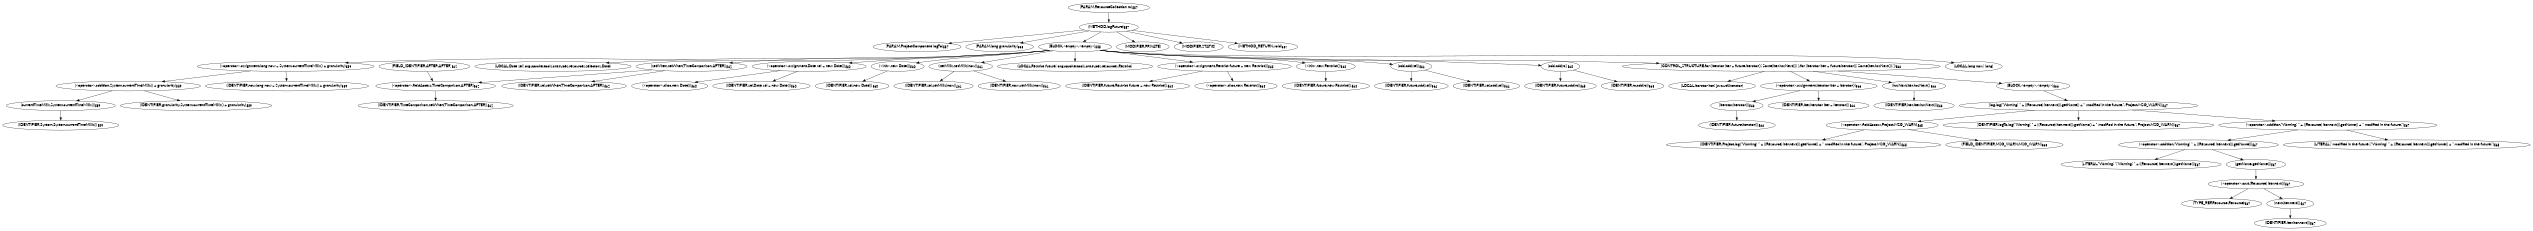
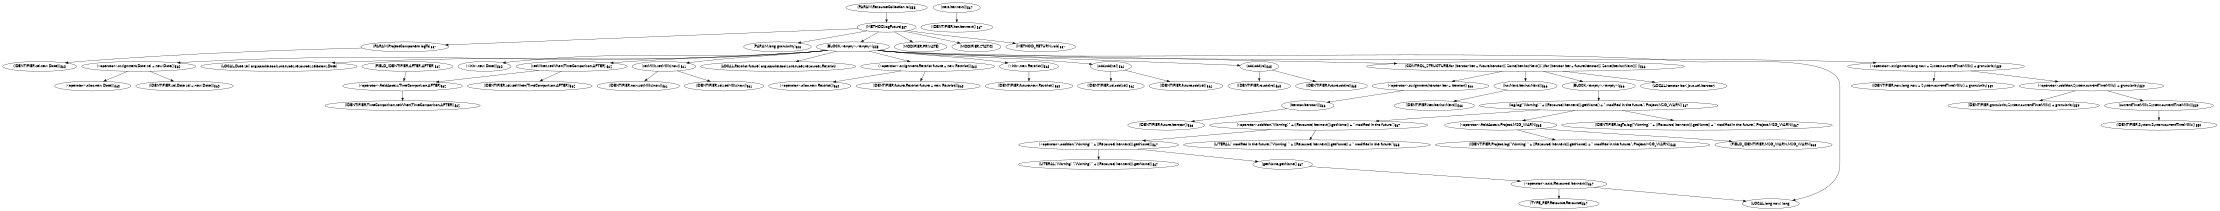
node "(PARAM,ResourceCollection rc)": text "557" -> "558"
edge "(<init>,new Date())" -> "(IDENTIFIER,sel,new Date())": now "(PARAM,ProjectComponent logTo)" -> "(IDENTIFIER,sel,new Date())"
node "(IDENTIFIER,sel,setMillis(now))": text "461" -> "561"
node "(IDENTIFIER,iter,Iterator iter = iterator())": removed
edge "(<operator>.cast,(Resource) iter.next())" -> "(next,iter.next())": now "(<operator>.cast,(Resource) iter.next())" -> "(LOCAL,long now: long)"
